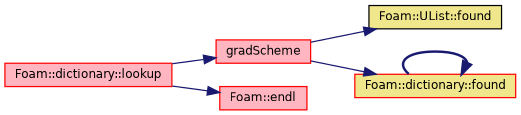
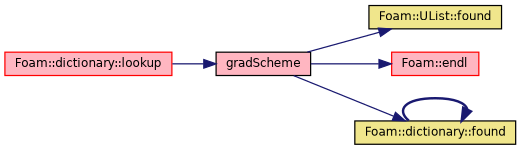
node "gradScheme": color red -> black
node "Foam::dictionary::found": color red -> black
edge "Foam::dictionary::lookup" -> "Foam::endl": now "gradScheme" -> "Foam::endl"
